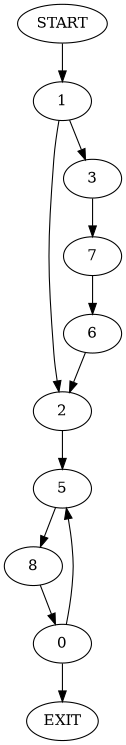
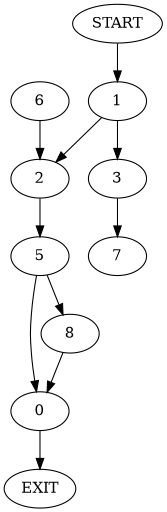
edge "7" -> "6": removed
edge "0" -> "5": reversed
